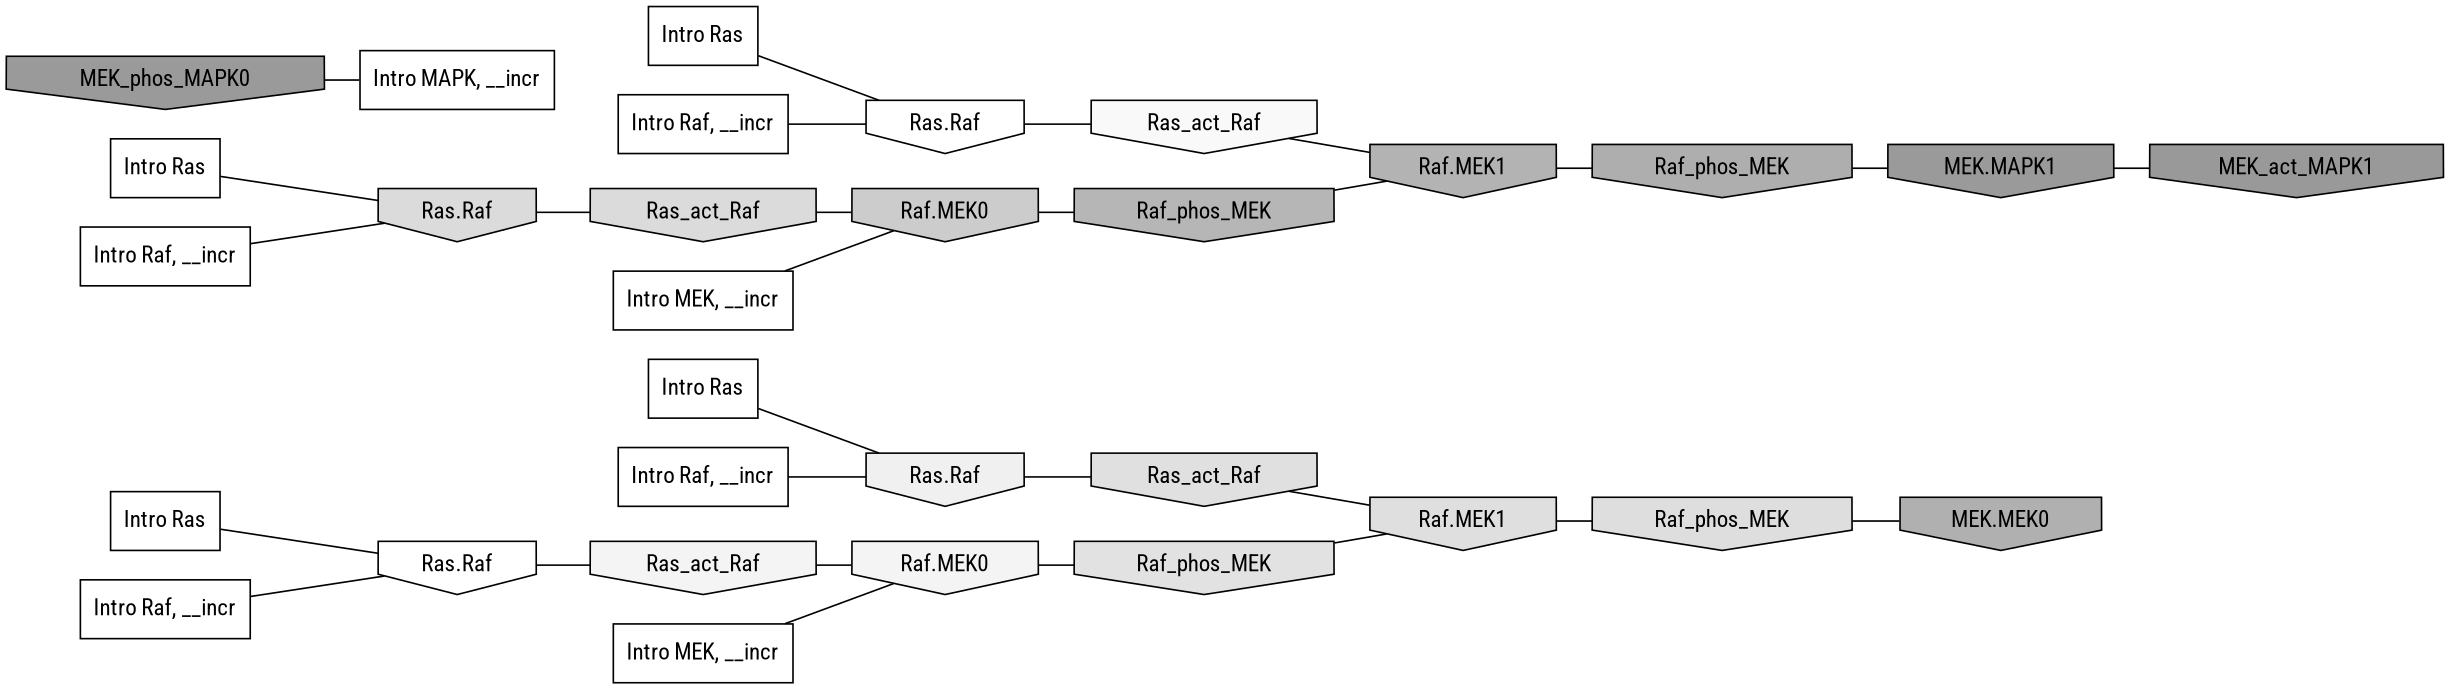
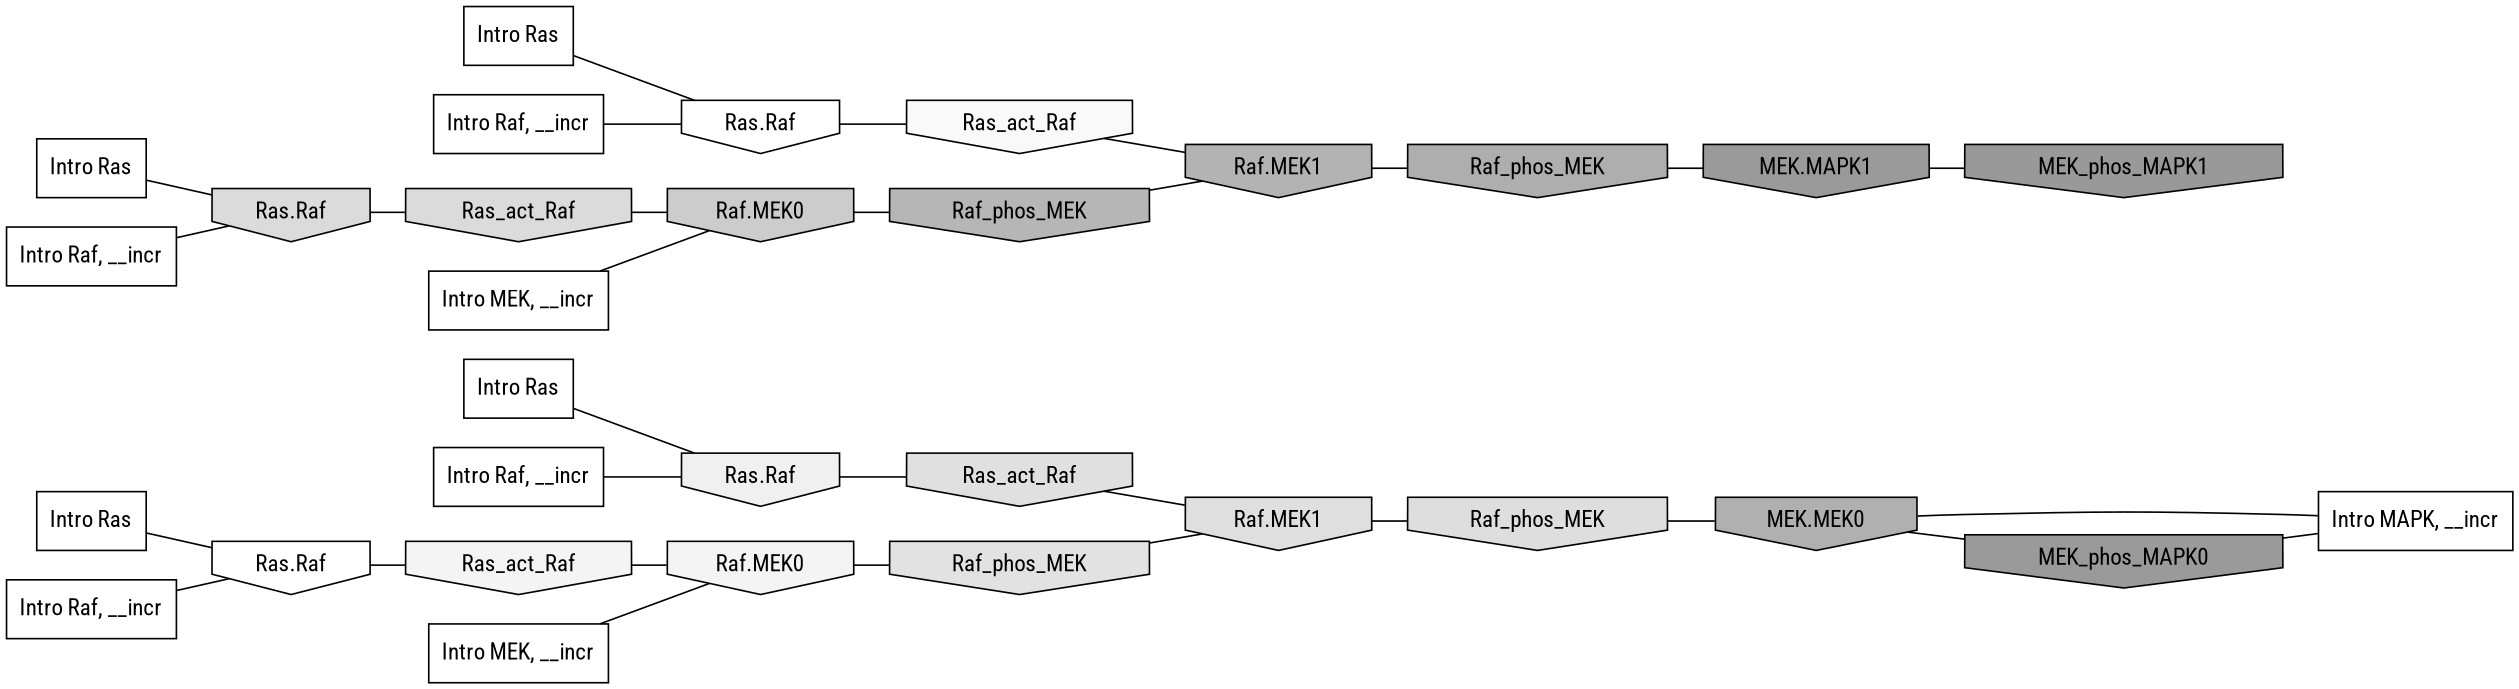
node "MEK_act_MAPK1": label "MEK_act_MAPK1" -> "MEK_phos_MAPK1"
edge "MEK.MEK0" -- "Intro MAPK, __incr": added
edge "MEK.MEK0" -- "MEK_phos_MAPK0": added
